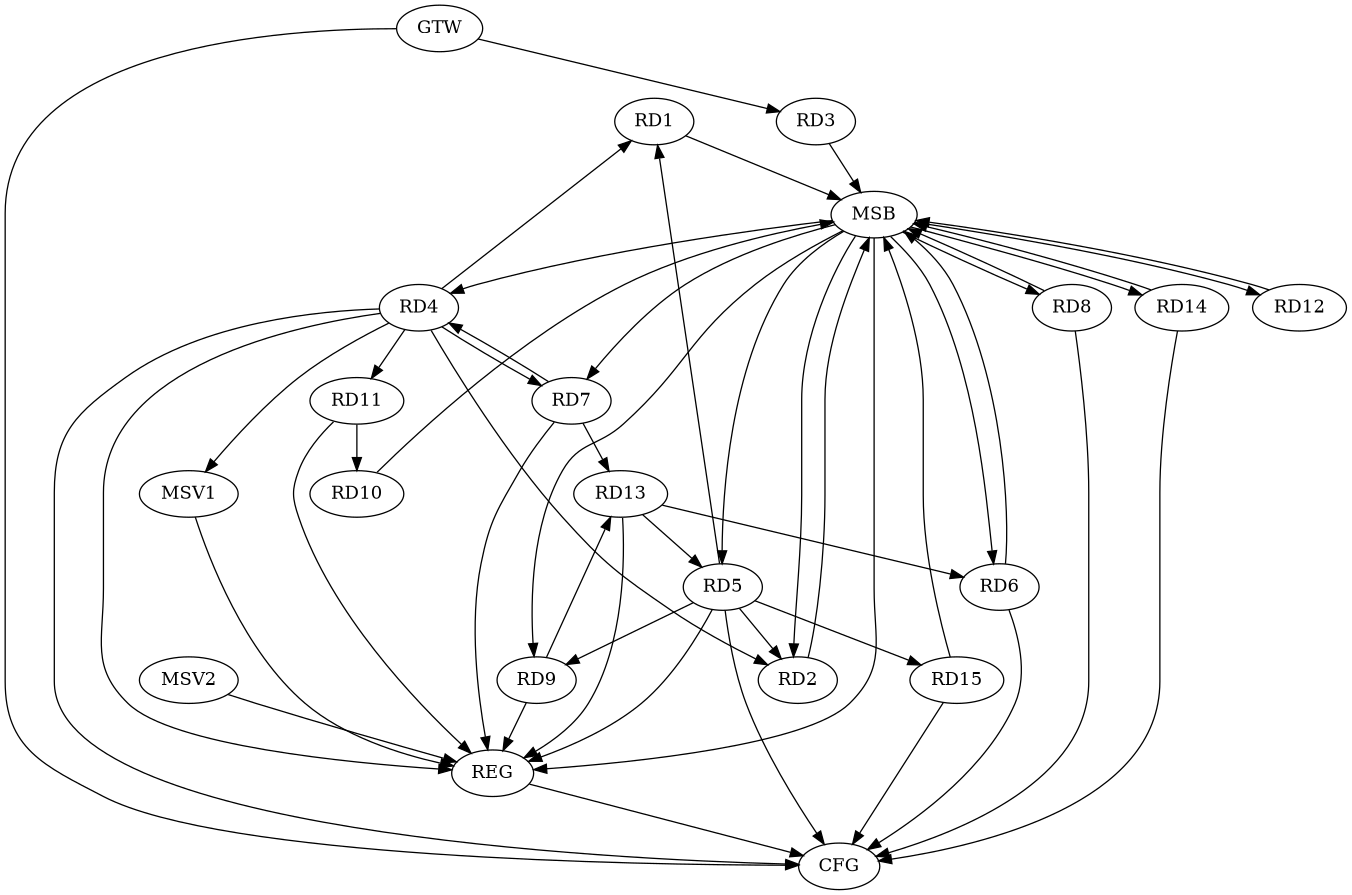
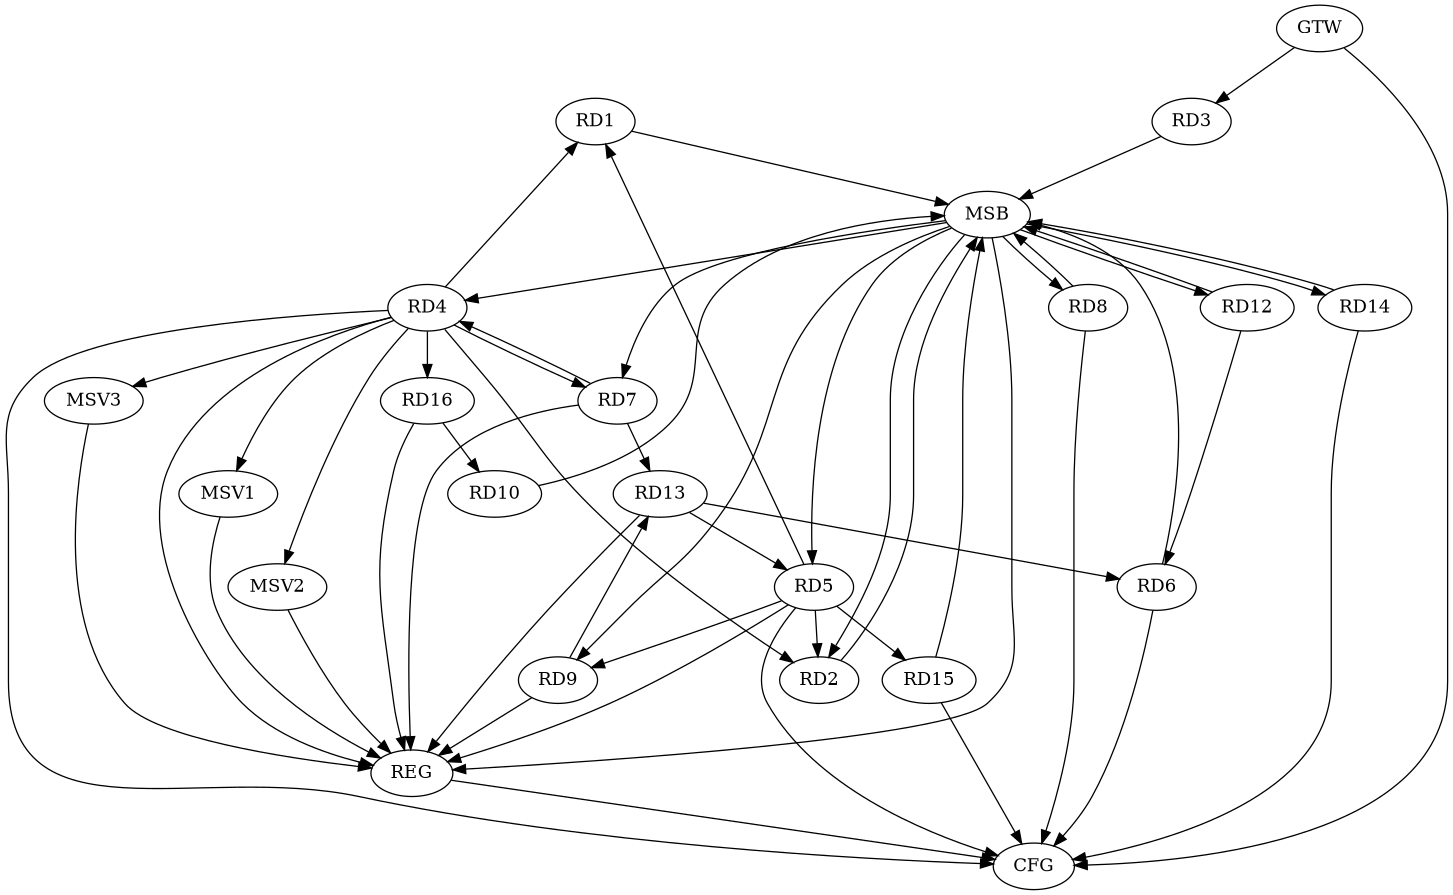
edge "MSB" -> "RD6": now "RD12" -> "RD6"
node "MSV3": added
node "RD11": label "RD11" -> "RD16"
edge "RD4" -> "MSV2": added
